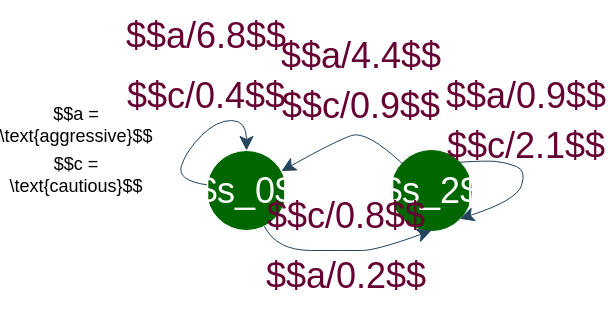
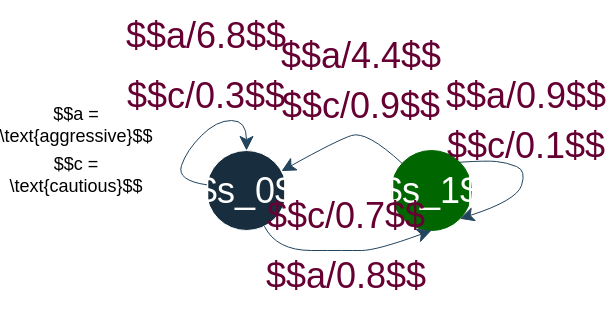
node "$$c/0.4$$": label "$$c/0.4$$" -> "$$c/0.3$$"
node "$$c/2.1$$": label "$$c/2.1$$" -> "$$c/0.1$$"
node "$$s_0$$": fillcolor #006600 -> #182e3e
node "$$s_2$$": label "$$s_2$$" -> "$$s_1$$"
node "$$c/0.8$$": label "$$c/0.8$$" -> "$$c/0.7$$"
node "$$a/0.2$$": label "$$a/0.2$$" -> "$$a/0.8$$"
